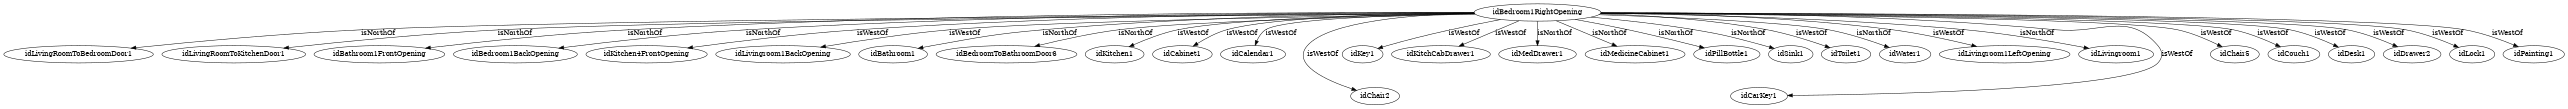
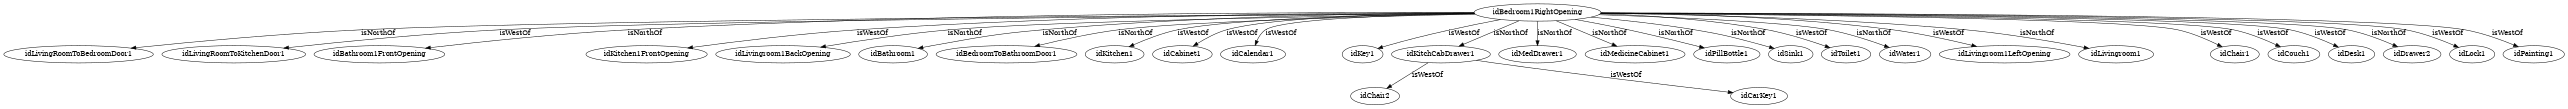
edge "idBedroom1RightOpening" -> "idChair2": now "idKitchCabDrawer1" -> "idChair2"
edge "idBedroom1RightOpening" -> "idCarKey1": now "idKitchCabDrawer1" -> "idCarKey1"
edge "idBedroom1RightOpening" -> "idLivingRoomToKitchenDoor1": label "isNorthOf" -> "isWestOf"
edge "idBedroom1RightOpening" -> "idLivingroom1BackOpening": label "isWestOf" -> "isNorthOf"
edge "idBedroom1RightOpening" -> "idKitchCabDrawer1": label "isWestOf" -> "isNorthOf"
edge "idBedroom1RightOpening" -> "idDrawer2": label "isWestOf" -> "isNorthOf"
node "idBedroom1BackOpening": removed
node "idKitchen4FrontOpening": label "idKitchen4FrontOpening" -> "idKitchen1FrontOpening"
node "idBedroomToBathroomDoor6": label "idBedroomToBathroomDoor6" -> "idBedroomToBathroomDoor1"
node "idChair5": label "idChair5" -> "idChair1"
